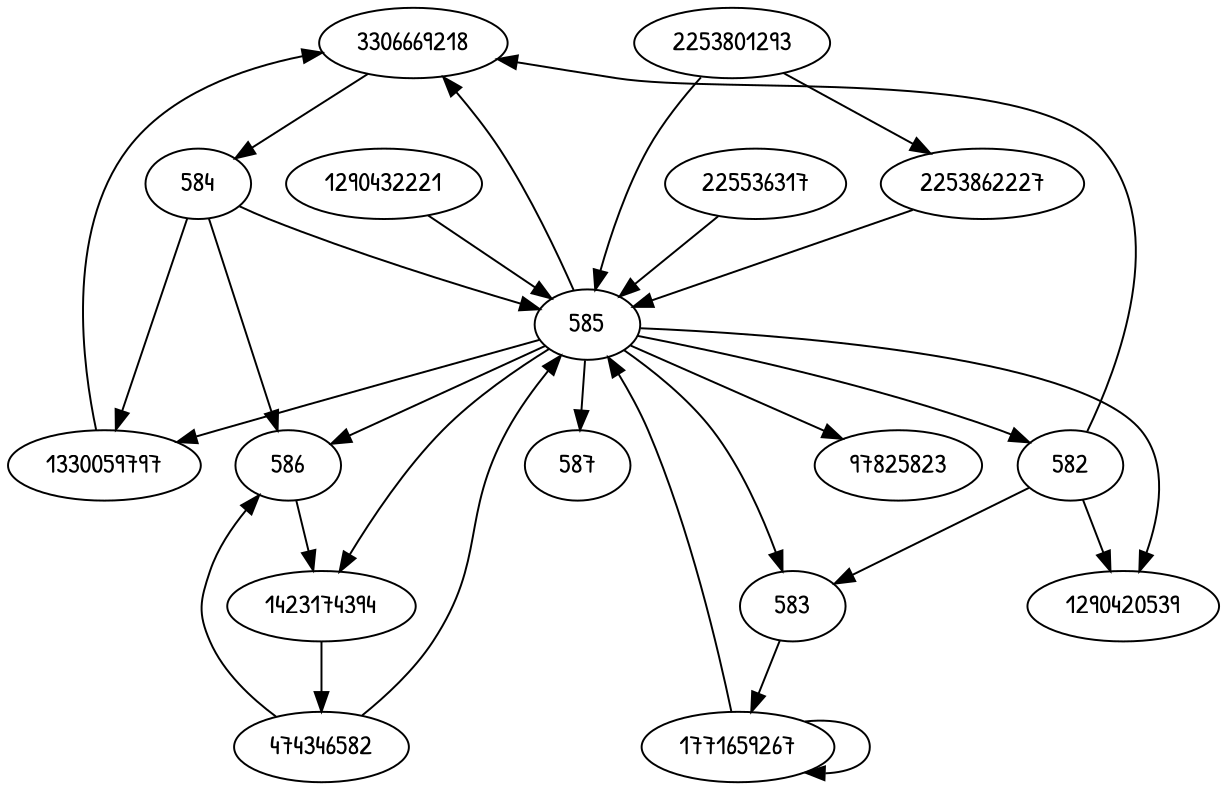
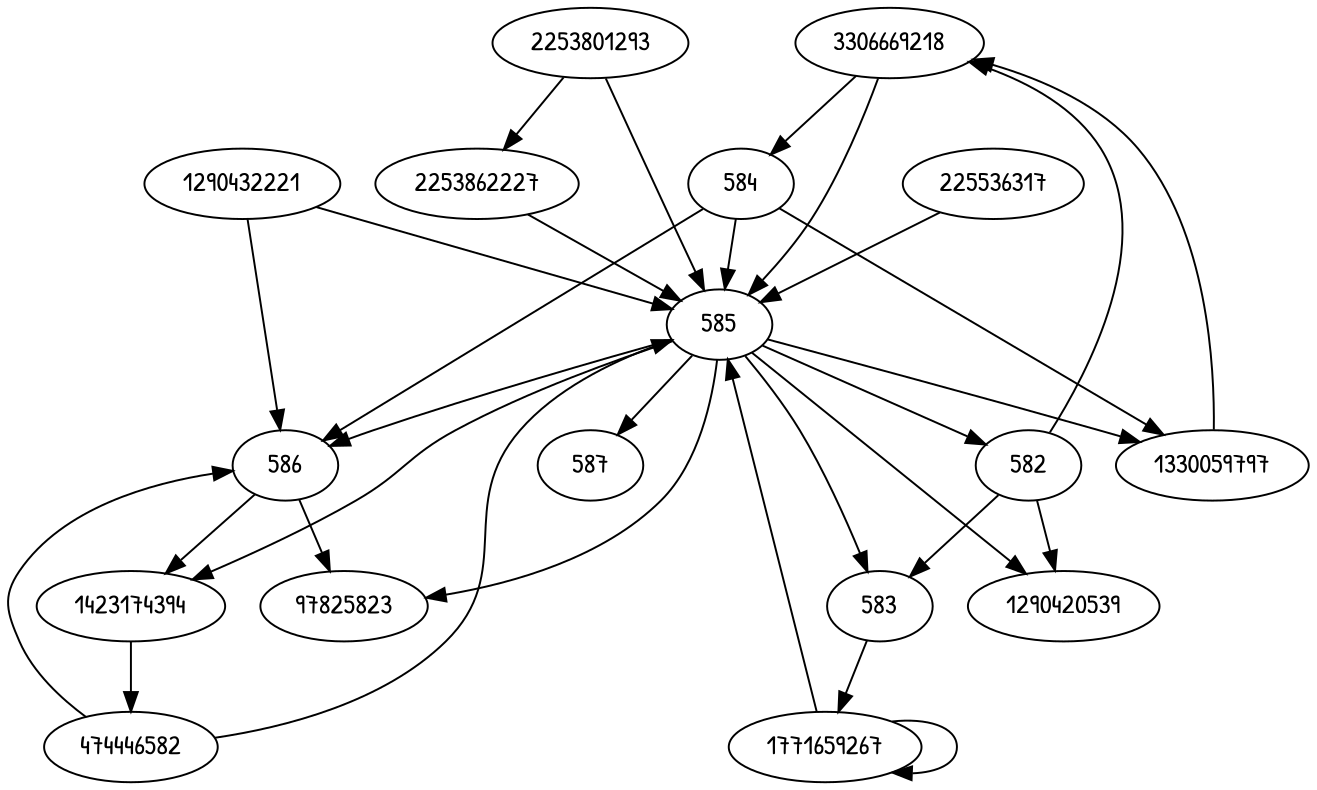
edge "585" -> "3306669218": reversed
edge "1290432221" -> "586": added
edge "586" -> "97825823": added
node "474346582": label "474346582" -> "474446582"
